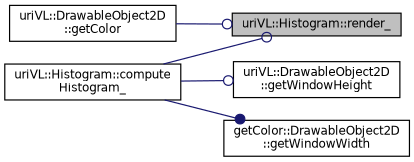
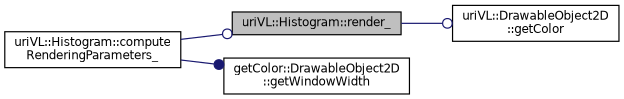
edge "uriVL::DrawableObject2D ::getColor" -> "uriVL::Histogram::render_": reversed
node "uriVL::DrawableObject2D ::getWindowHeight": removed
node "uriVL::Histogram::compute Histogram_": label "uriVL::Histogram::compute Histogram_" -> "uriVL::Histogram::compute RenderingParameters_"
